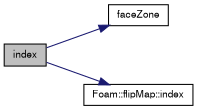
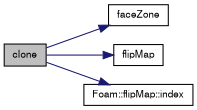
node "index": label "index" -> "clone"
node "flipMap": added
